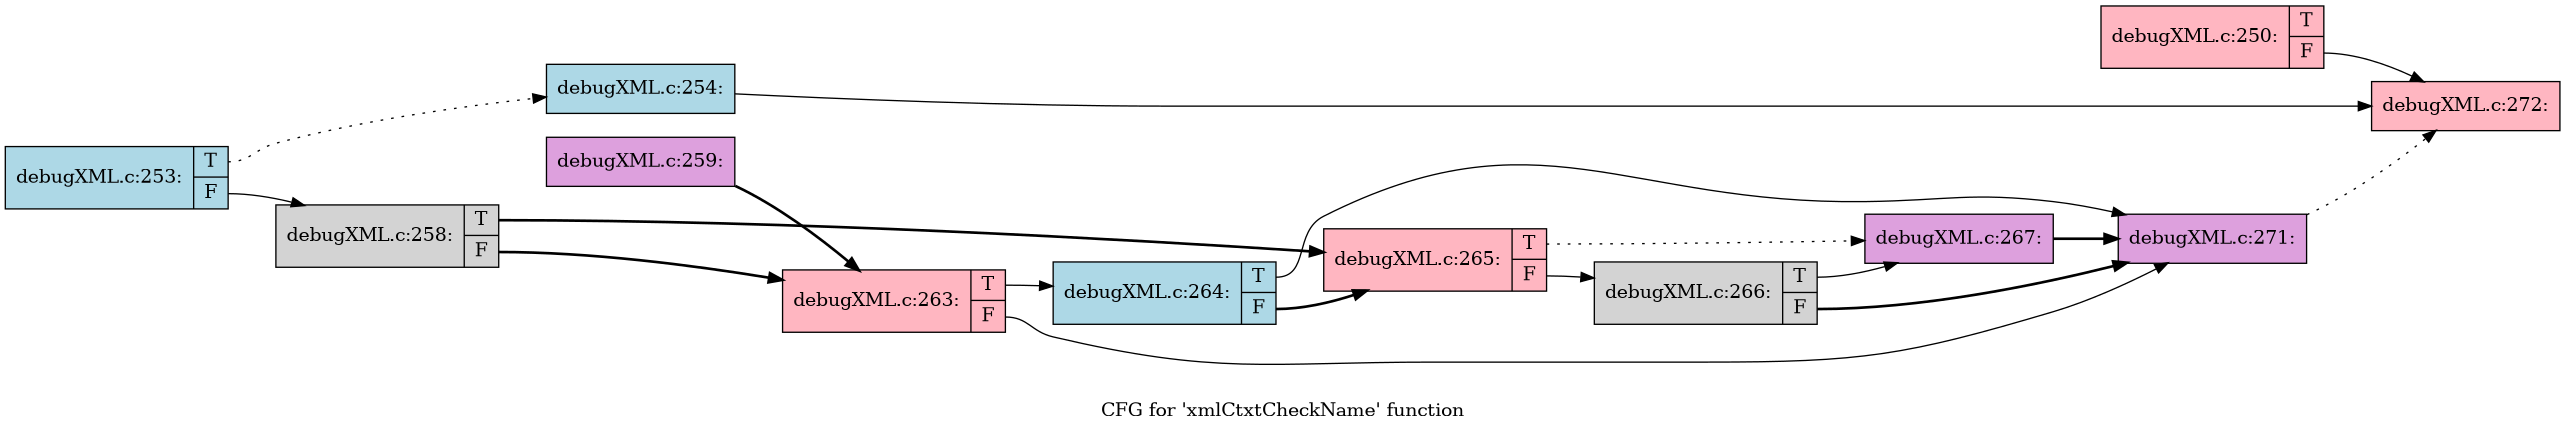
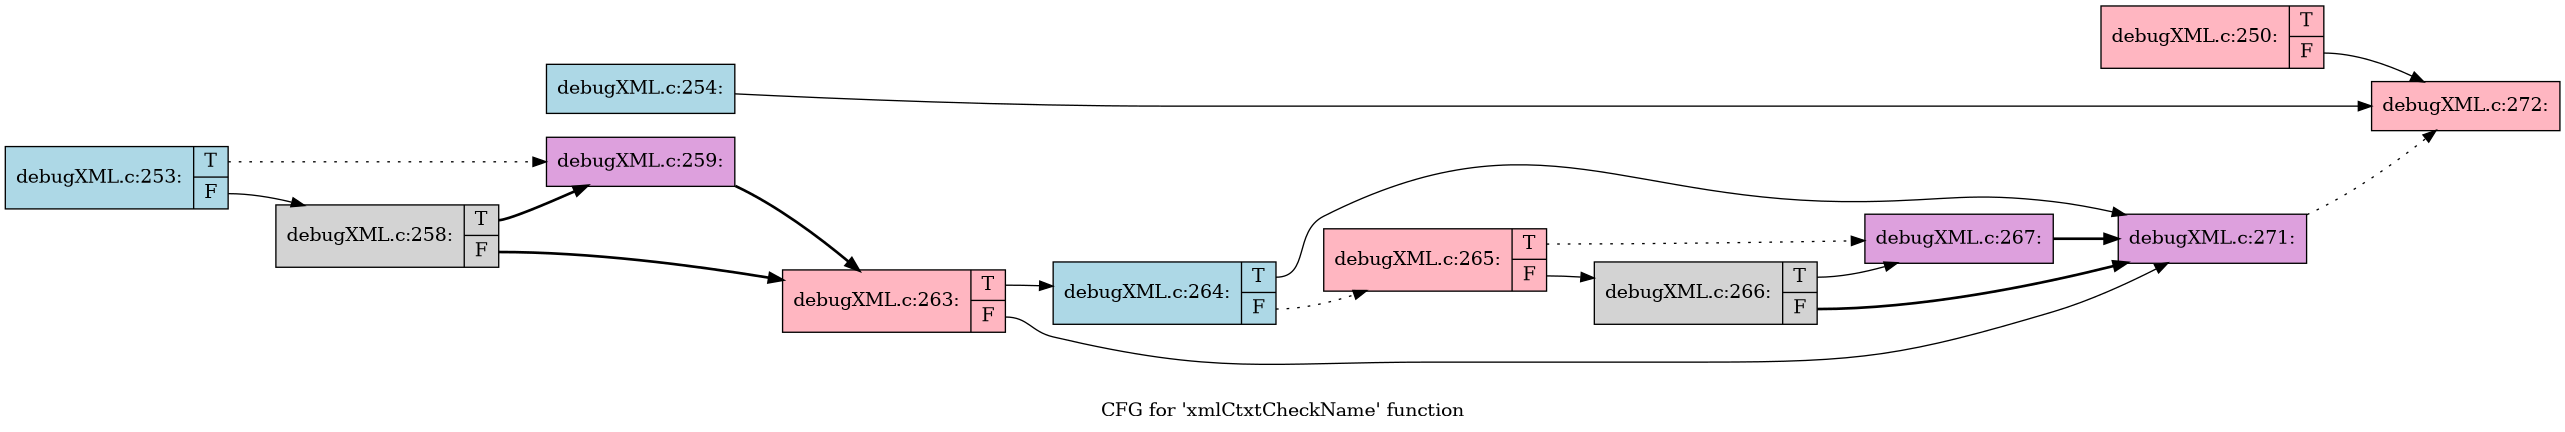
edge "debugXML.c:253:" -> "debugXML.c:254:": now "debugXML.c:253:" -> "debugXML.c:259:"
edge "debugXML.c:258:" -> "debugXML.c:265:": now "debugXML.c:258:" -> "debugXML.c:259:"
edge "debugXML.c:264:" -> "debugXML.c:265:": style bold -> dotted
